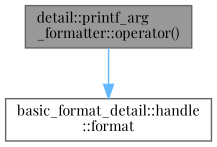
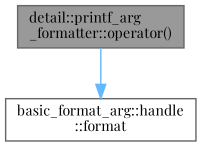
node "basic_format_detail::handle ::format": label "basic_format_detail::handle ::format" -> "basic_format_arg::handle ::format"
